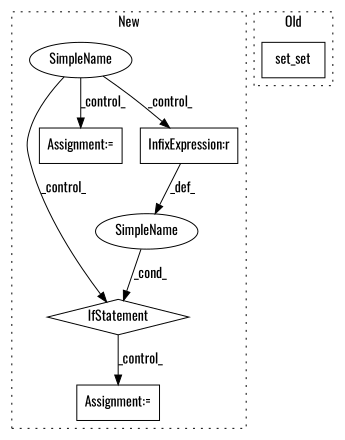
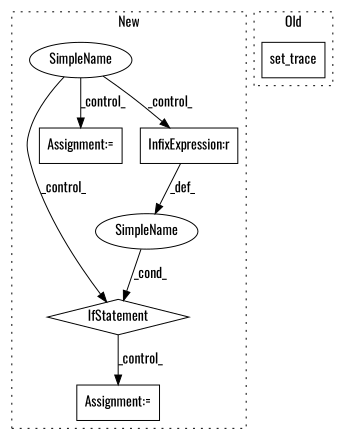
node "set_set": label "set_set" -> "set_trace"
